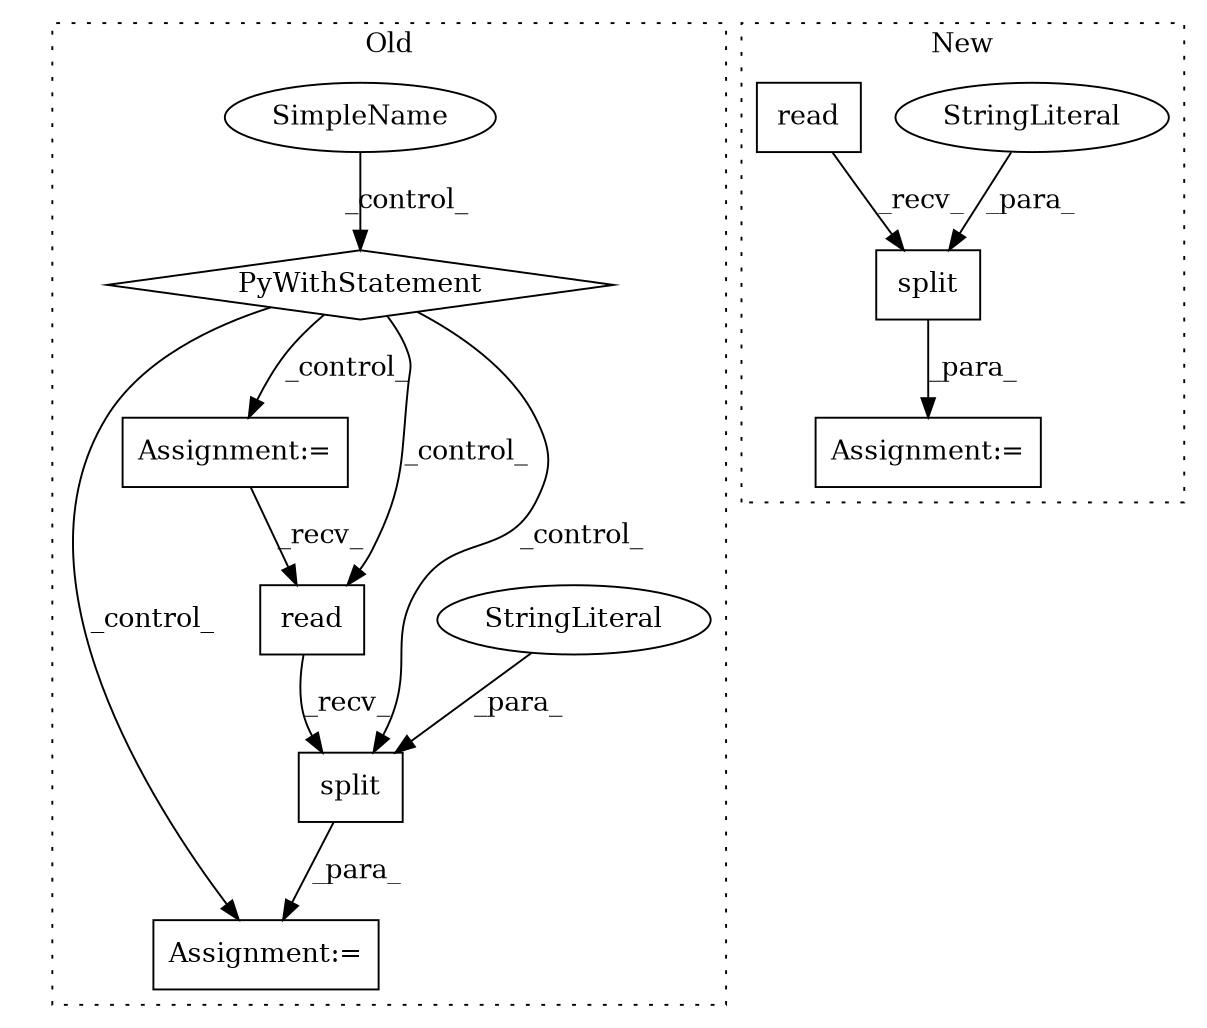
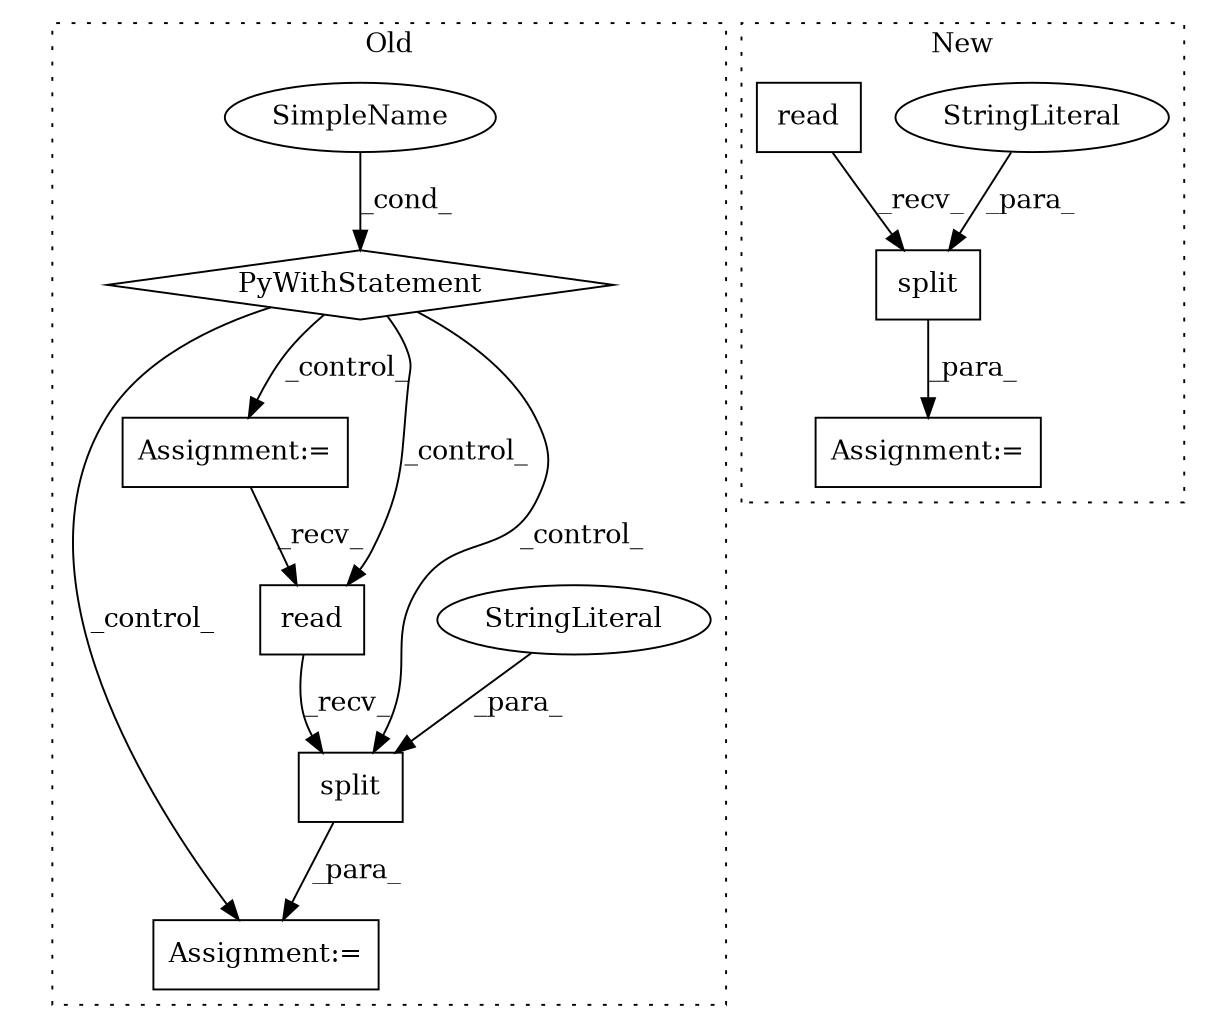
edge "SimpleName" -> "PyWithStatement": label "_control_" -> "_cond_"
